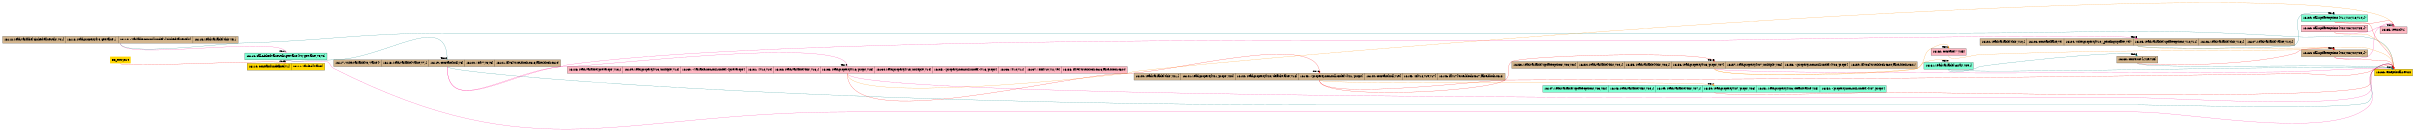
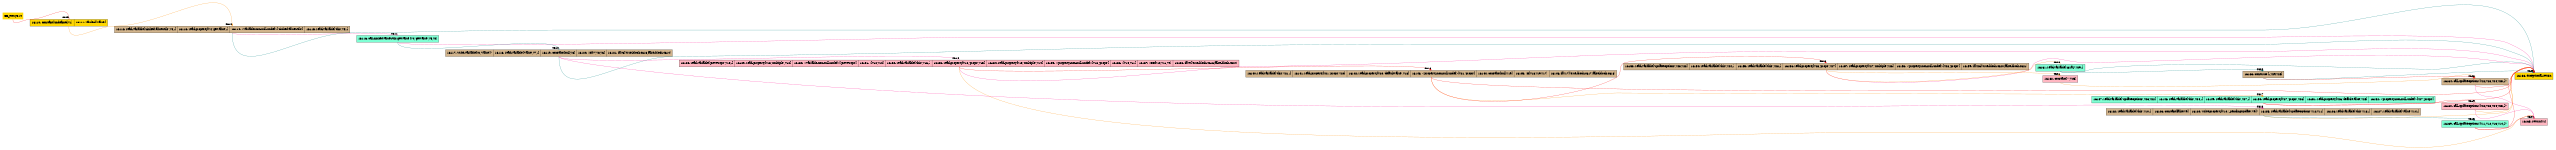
edge "16110: constant[undefined,v1]" -> "16112: read-variable['LinkedValueUtils',v4,-]": added
edge "16147: read-variable['updateOptions',v23,v22]" -> "16160: call-updateOptions [v22,v23,v24,v25,-]*": added
